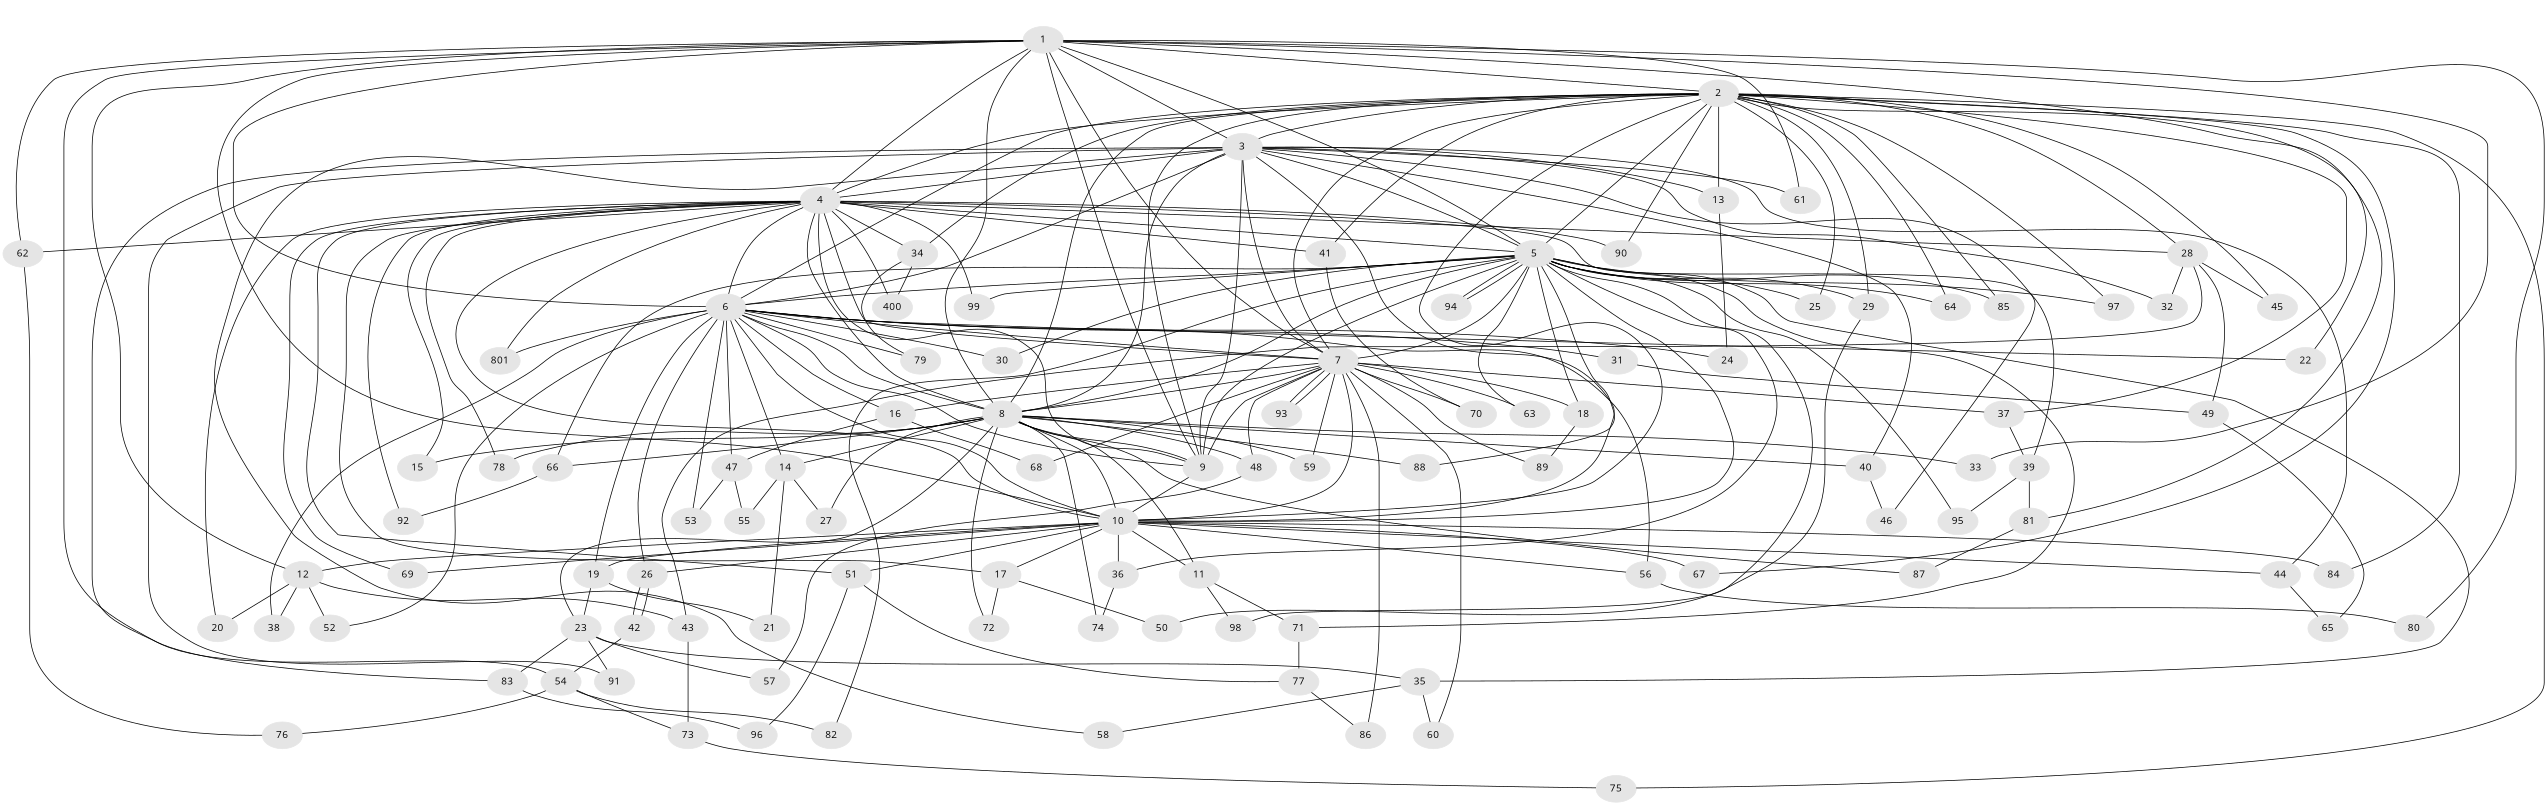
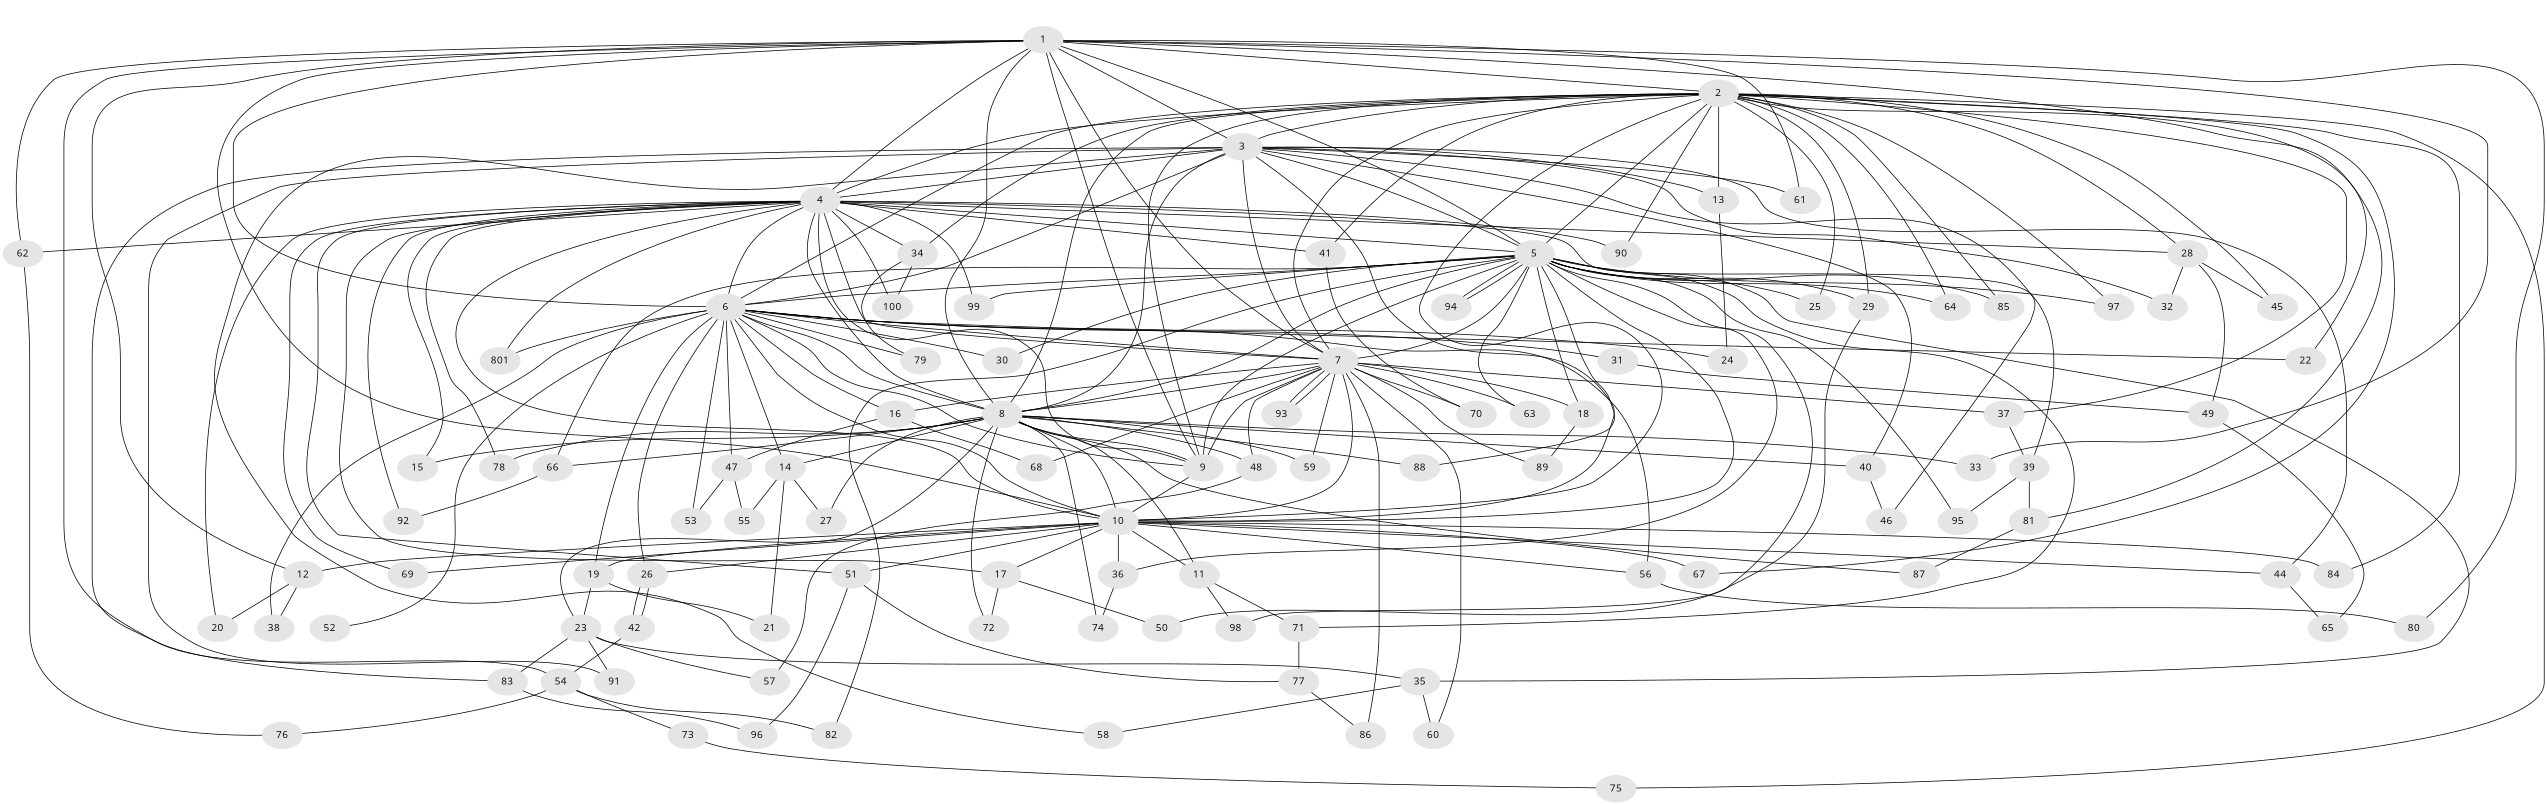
edge "3" -- "9": removed
node "400": label "400" -> "100"
edge "12" -- "52": removed
node "43": removed
